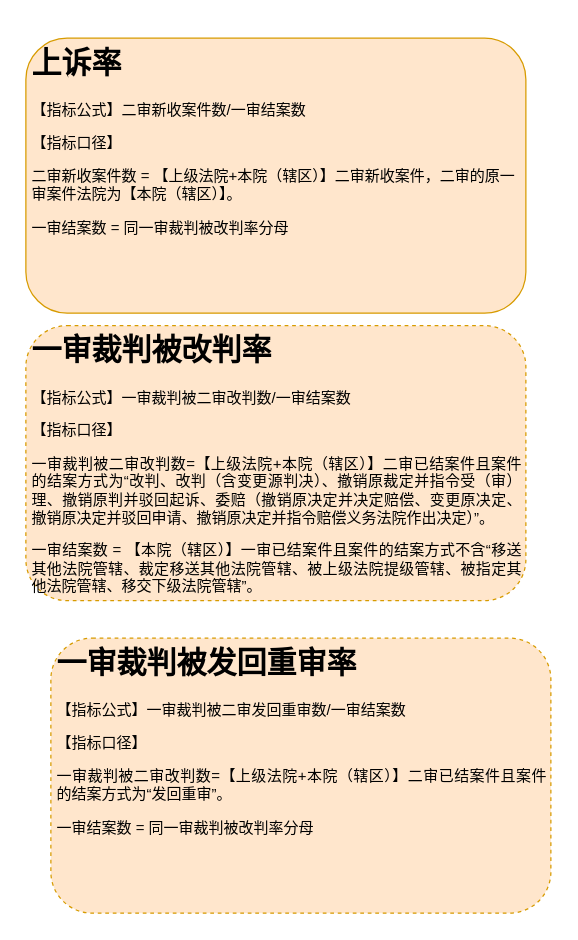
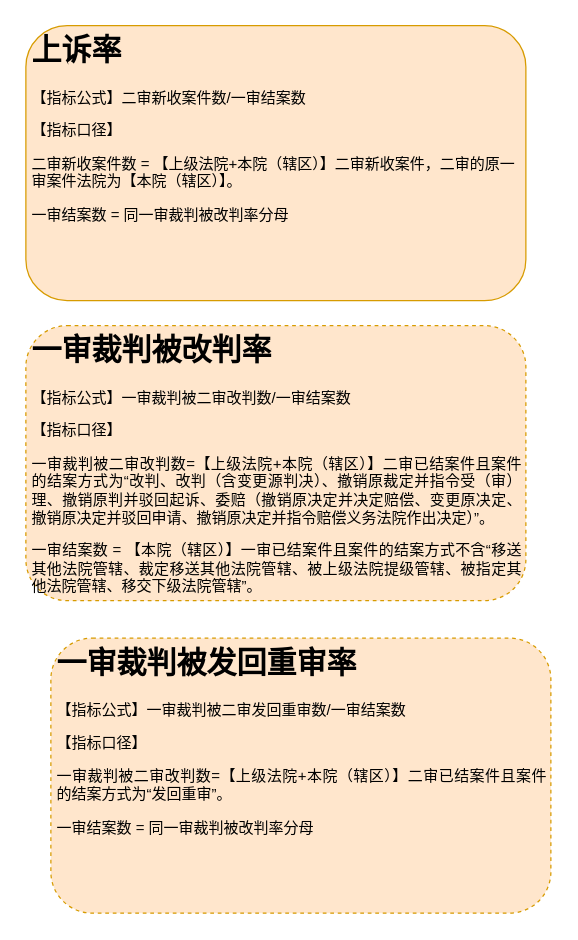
node "上诉率 【指标公式】二审新收案件数/一审结案数 【指标口径】 二审新收案件数 = 【上级法院+本院（辖区）】二审新收案件，二审的原一审案件法院为【本院（辖区）】。 一审结案数 = 同一审裁判被改判率分母": moved (276, 176) -> (276, 163)
